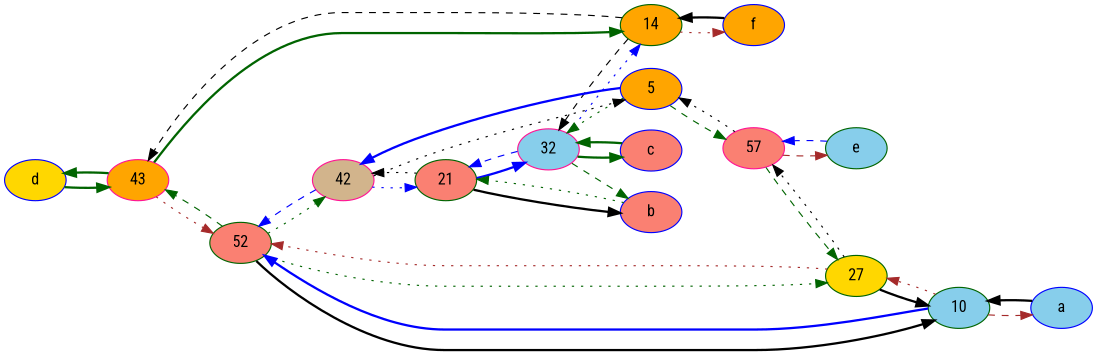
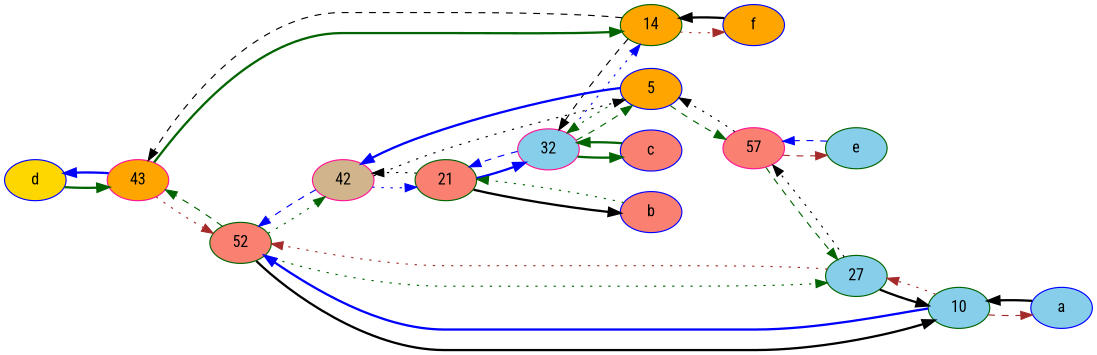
edge "43" -> "d": color darkgreen -> blue
edge "32" -> "b": now "32" -> "5"
node "27": fillcolor gold -> skyblue
